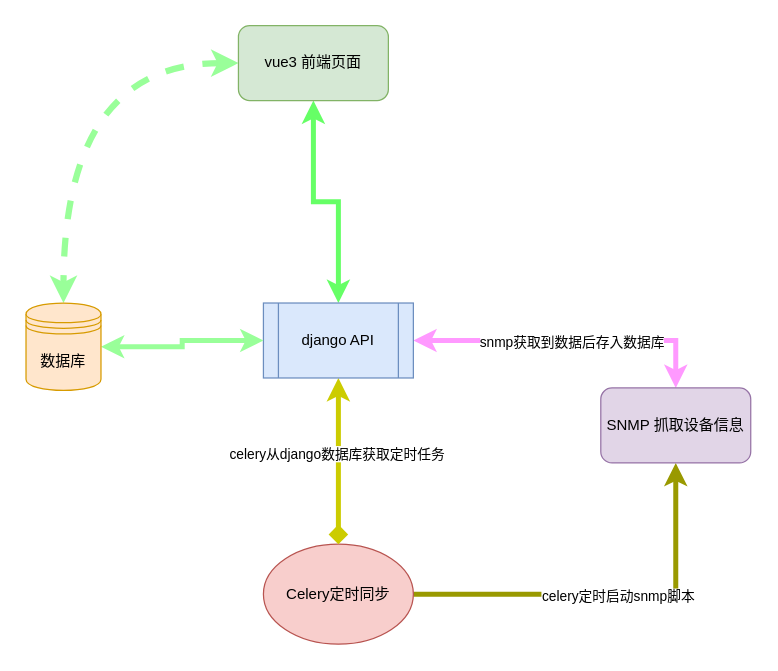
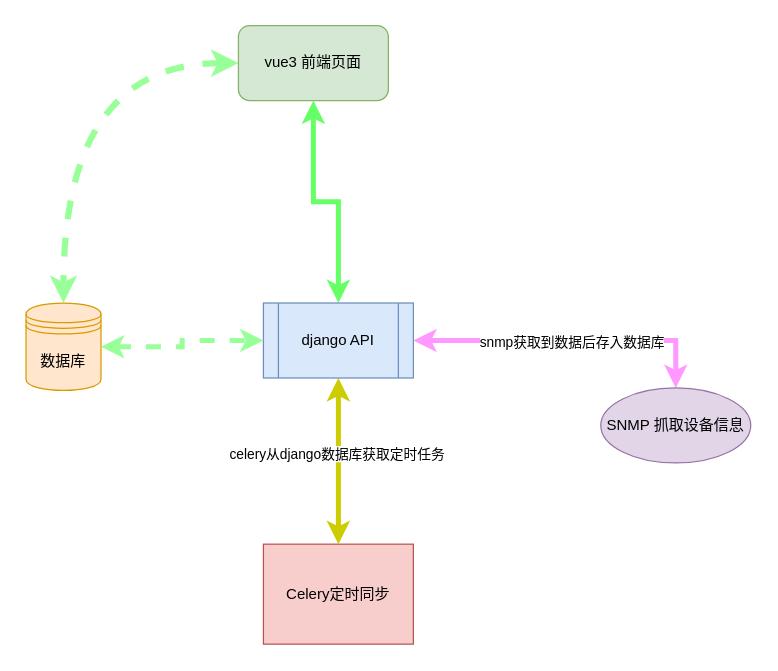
edge "django API" -- "数据库": style solid -> dashed
node "SNMP 抓取设备信息": shape rounded rectangle -> ellipse
edge "django API" -- "Celery定时同步": arrowhead diamond -> classic
node "Celery定时同步": shape ellipse -> rectangle
edge "Celery定时同步" -> "SNMP 抓取设备信息": removed, label "celery定时启动snmp脚本"
